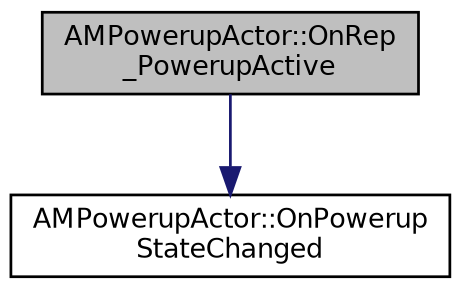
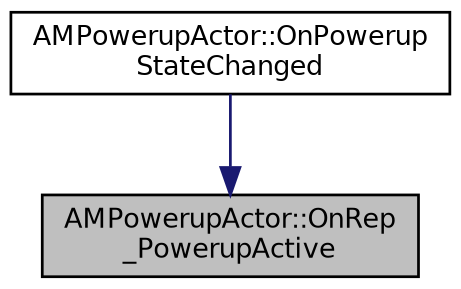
edge "AMPowerupActor::OnRep _PowerupActive" -> "AMPowerupActor::OnPowerup StateChanged": reversed
